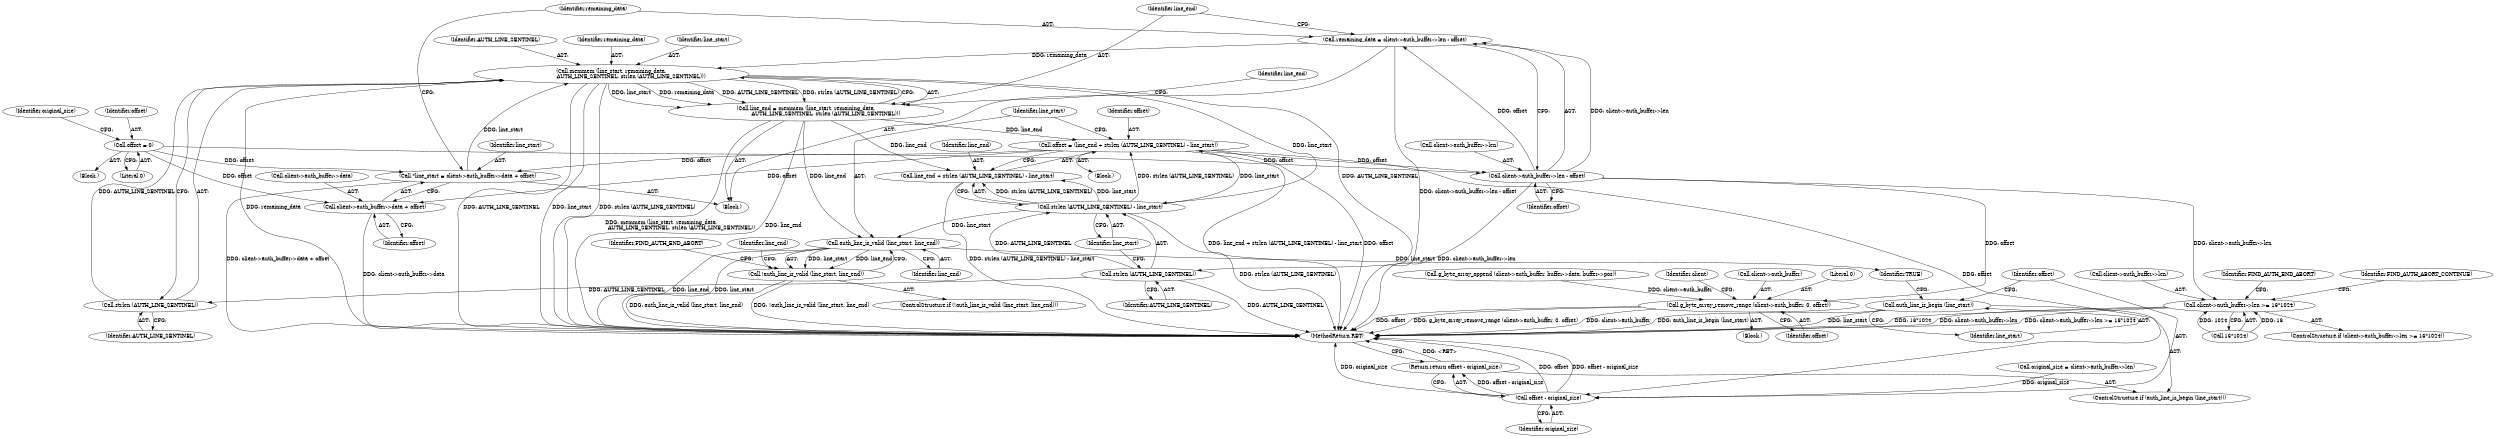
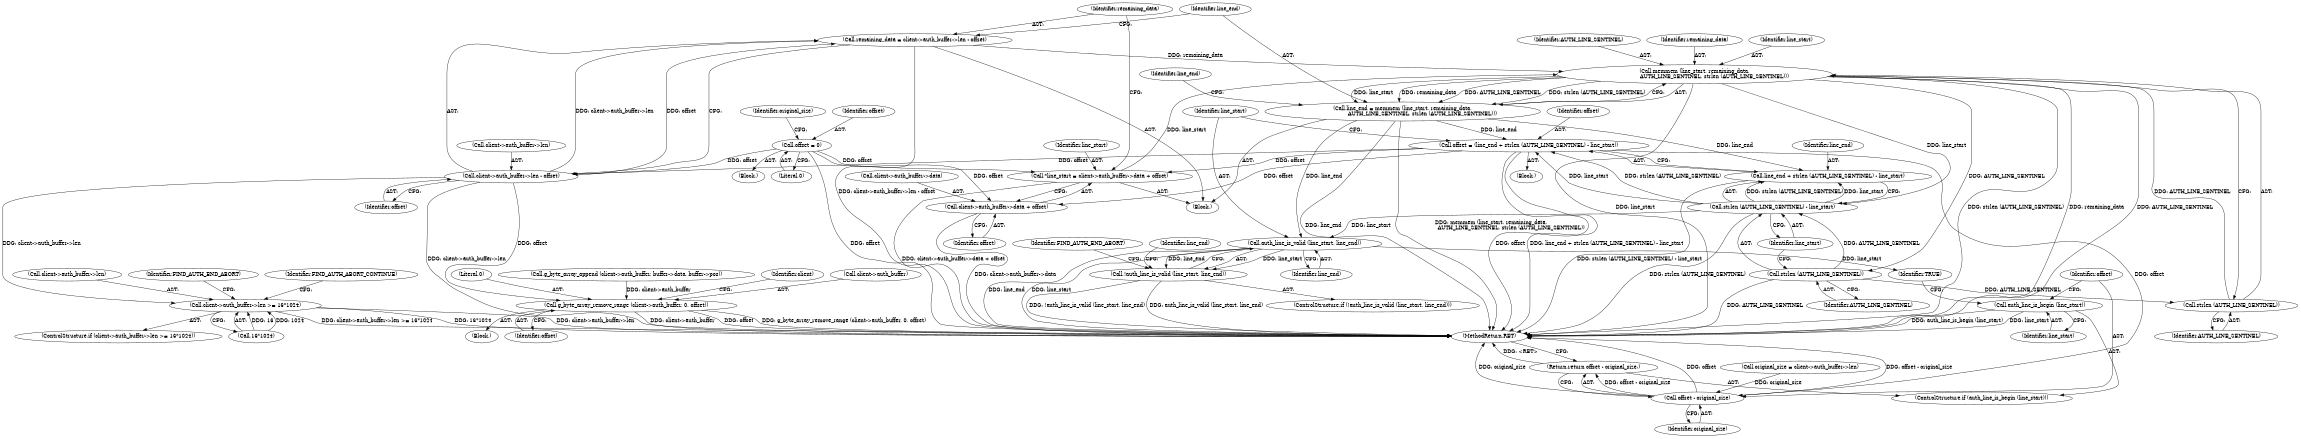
edge "(Call,offset = 0)" -> "(MethodReturn,RET)": added, label "DDG: offset"
